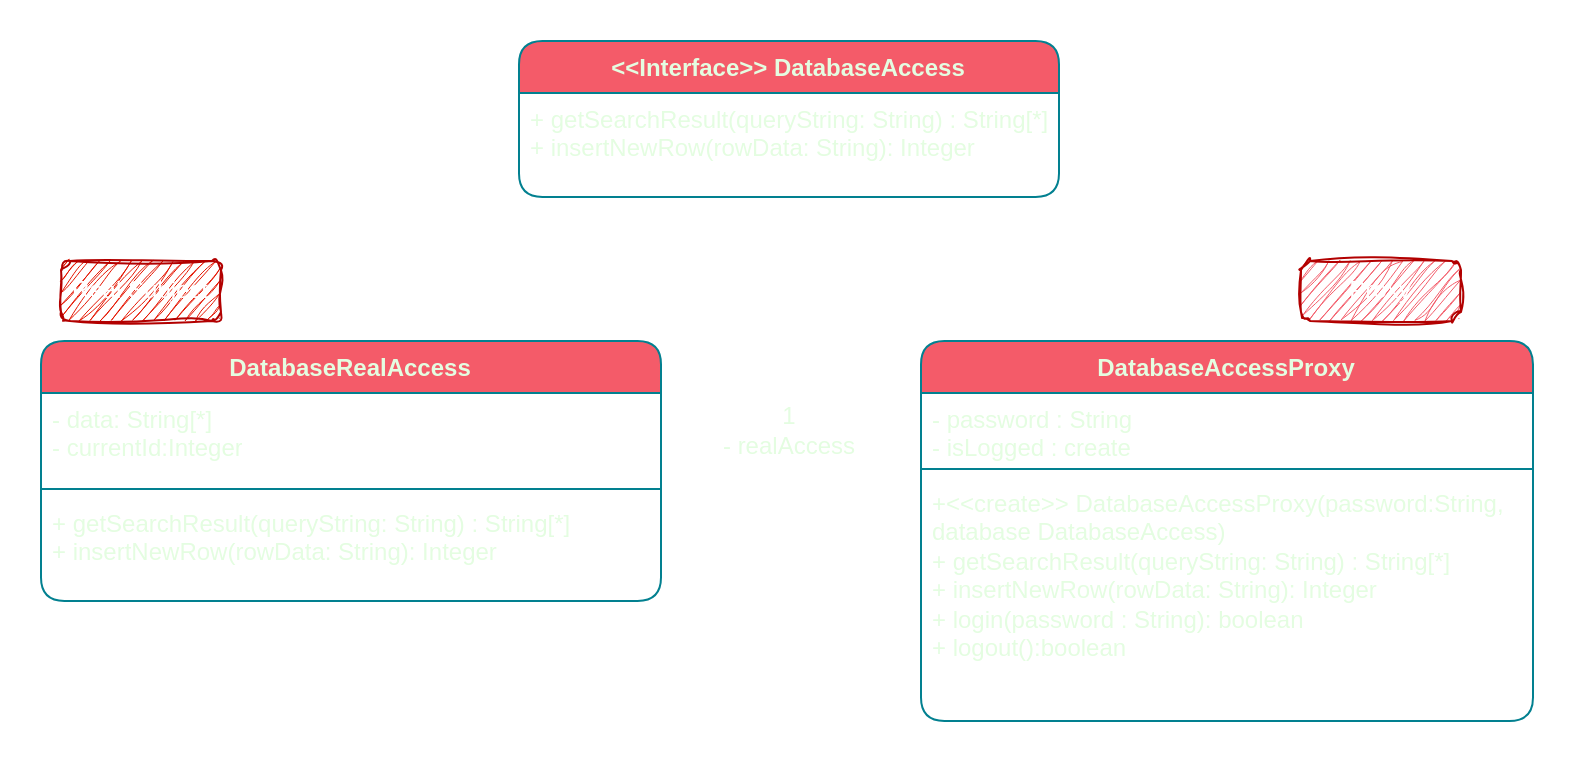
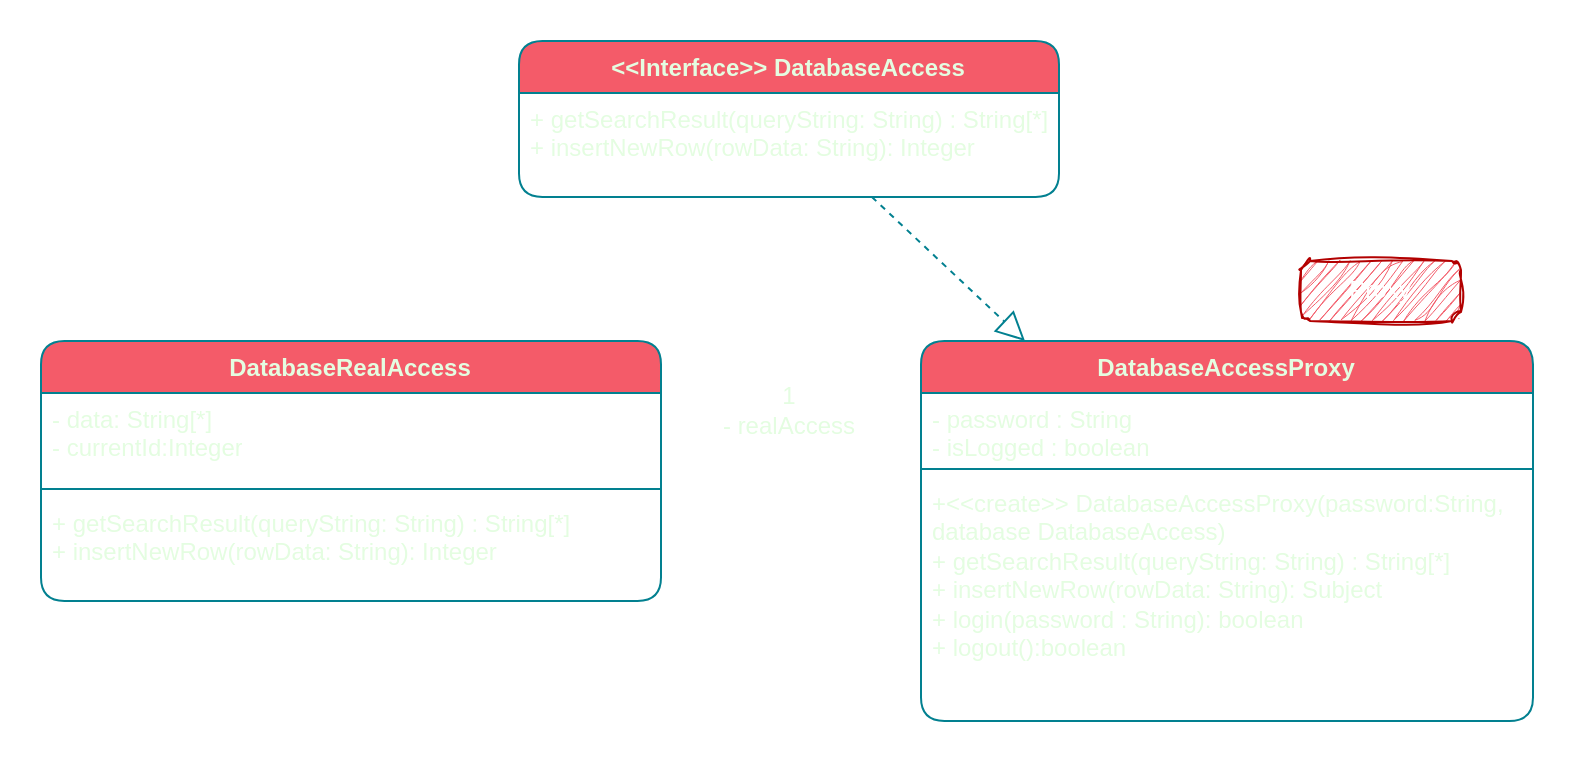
edge "<<Interface>> DatabaseAccess" -> "DatabaseAccessProxy": added
node "Real Subject": removed
node "1 - realAccess": moved (789, 431) -> (789, 411)
node "- password : String - isLogged : create": label "- password : String - isLogged : create" -> "- password : String - isLogged : boolean"
node "+<<create>> DatabaseAccessProxy(password:String, database DatabaseAccess) + getSearchResult(queryString: String) : String[*] + insertNewRow(rowData: String): Integer + login(password : String): boolean + logout():boolean": label "+<<create>> DatabaseAccessProxy(password:String, database DatabaseAccess) + getSearchResult(queryString: String) : String[*] + insertNewRow(rowData: String): Integer + login(password : String): boolean + logout():boolean" -> "+<<create>> DatabaseAccessProxy(password:String, database DatabaseAccess) + getSearchResult(queryString: String) : String[*] + insertNewRow(rowData: String): Subject + login(password : String): boolean + logout():boolean"
